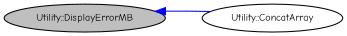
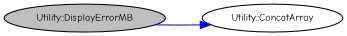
edge "Utility::ConcatArray" -> "Utility::DisplayErrorMB": reversed
